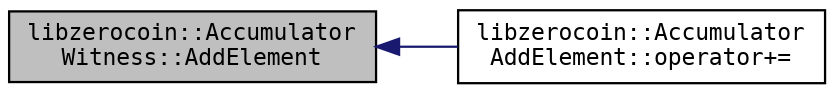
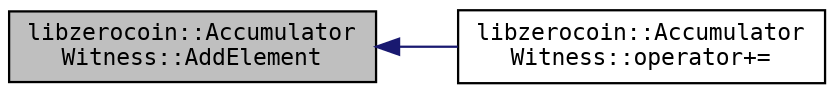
node "libzerocoin::Accumulator AddElement::operator+=": label "libzerocoin::Accumulator AddElement::operator+=" -> "libzerocoin::Accumulator Witness::operator+="
